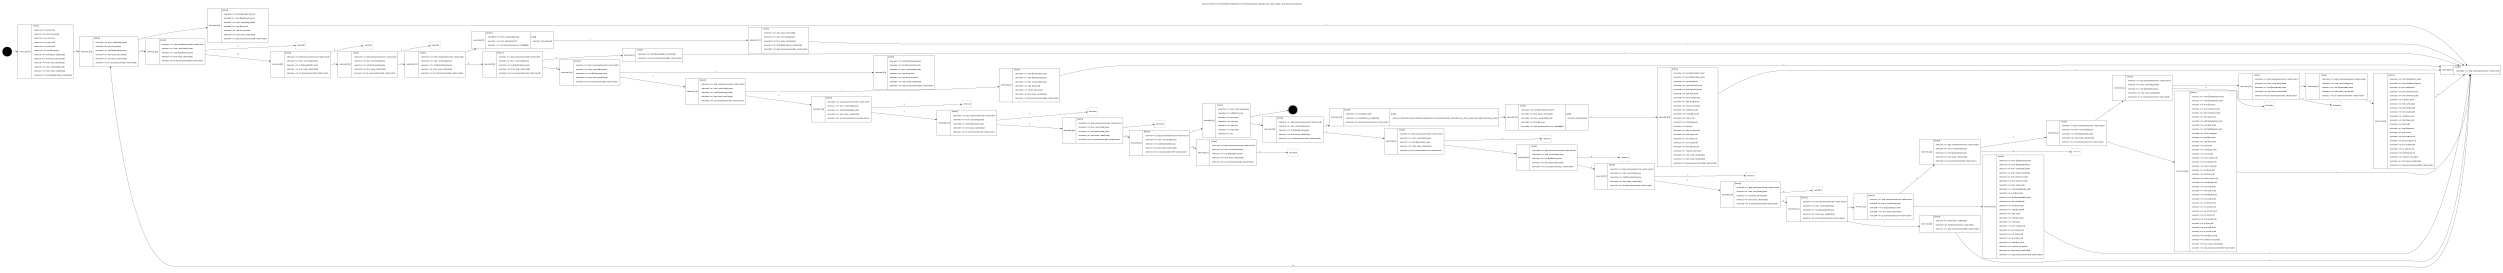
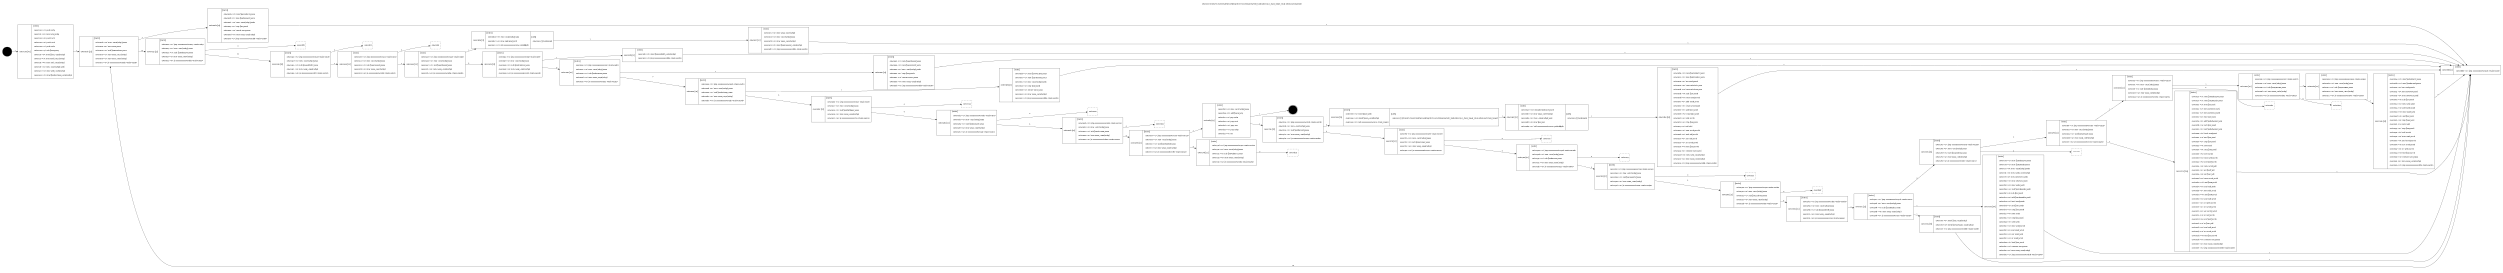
edge "0x401885 [27]" -> "0x401dde [5]": added, label "1"
edge "0x4017b3 [25]" -> "0x401c46 [19]": now "0x4017cc [25]" -> "0x401c46 [19]"
